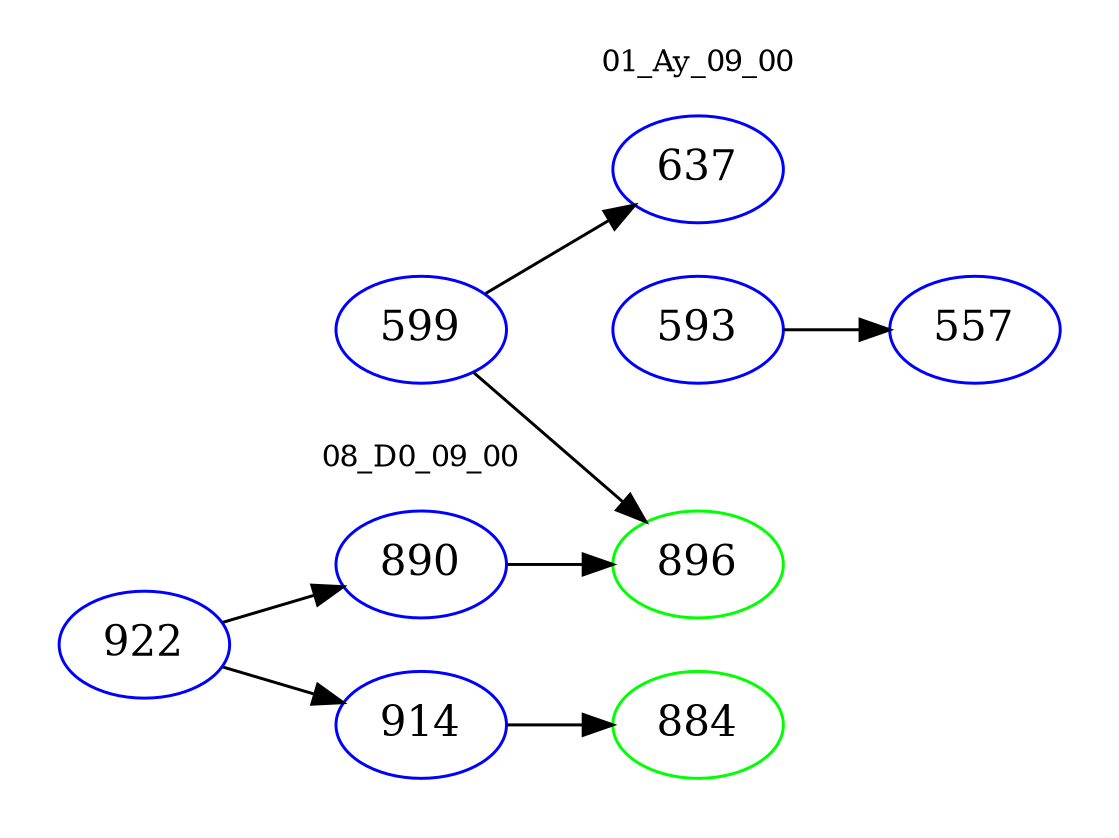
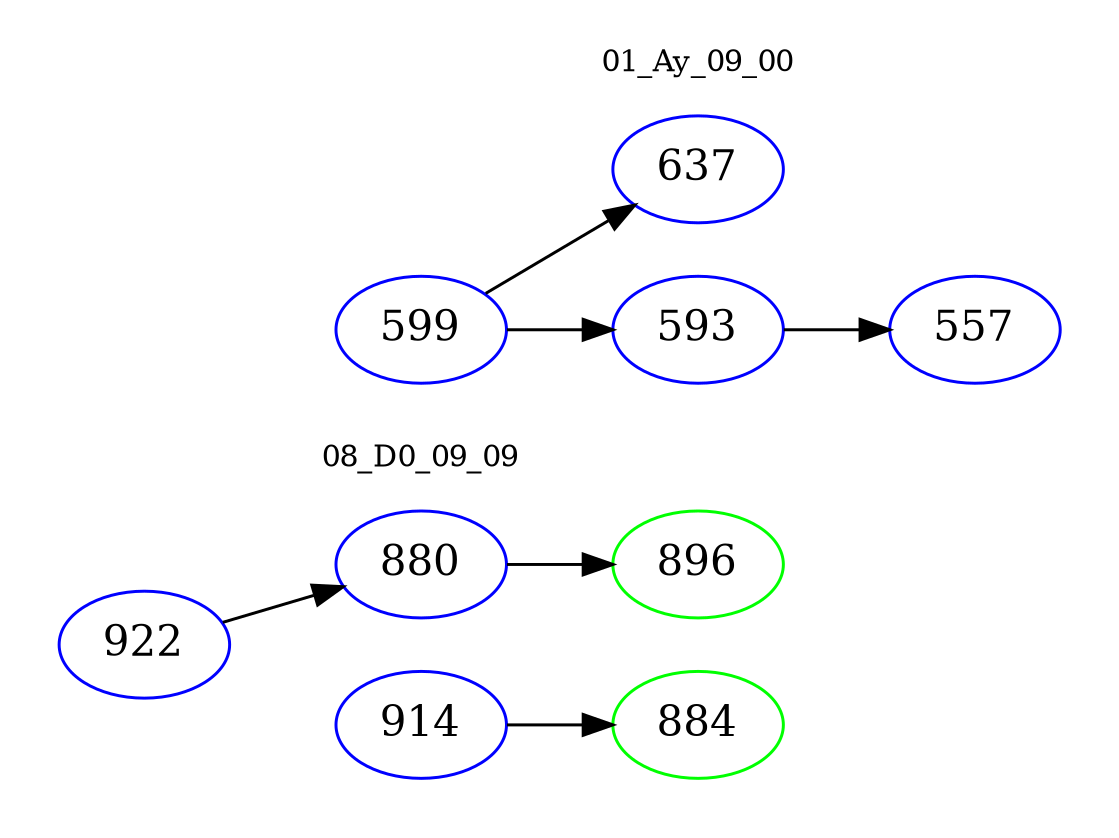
edge "599" -> "896": now "599" -> "593"
cluster "08_D0_09_00": label "08_D0_09_00" -> "08_D0_09_09"
node "890": label "890" -> "880"
edge "922" -> "914": removed
